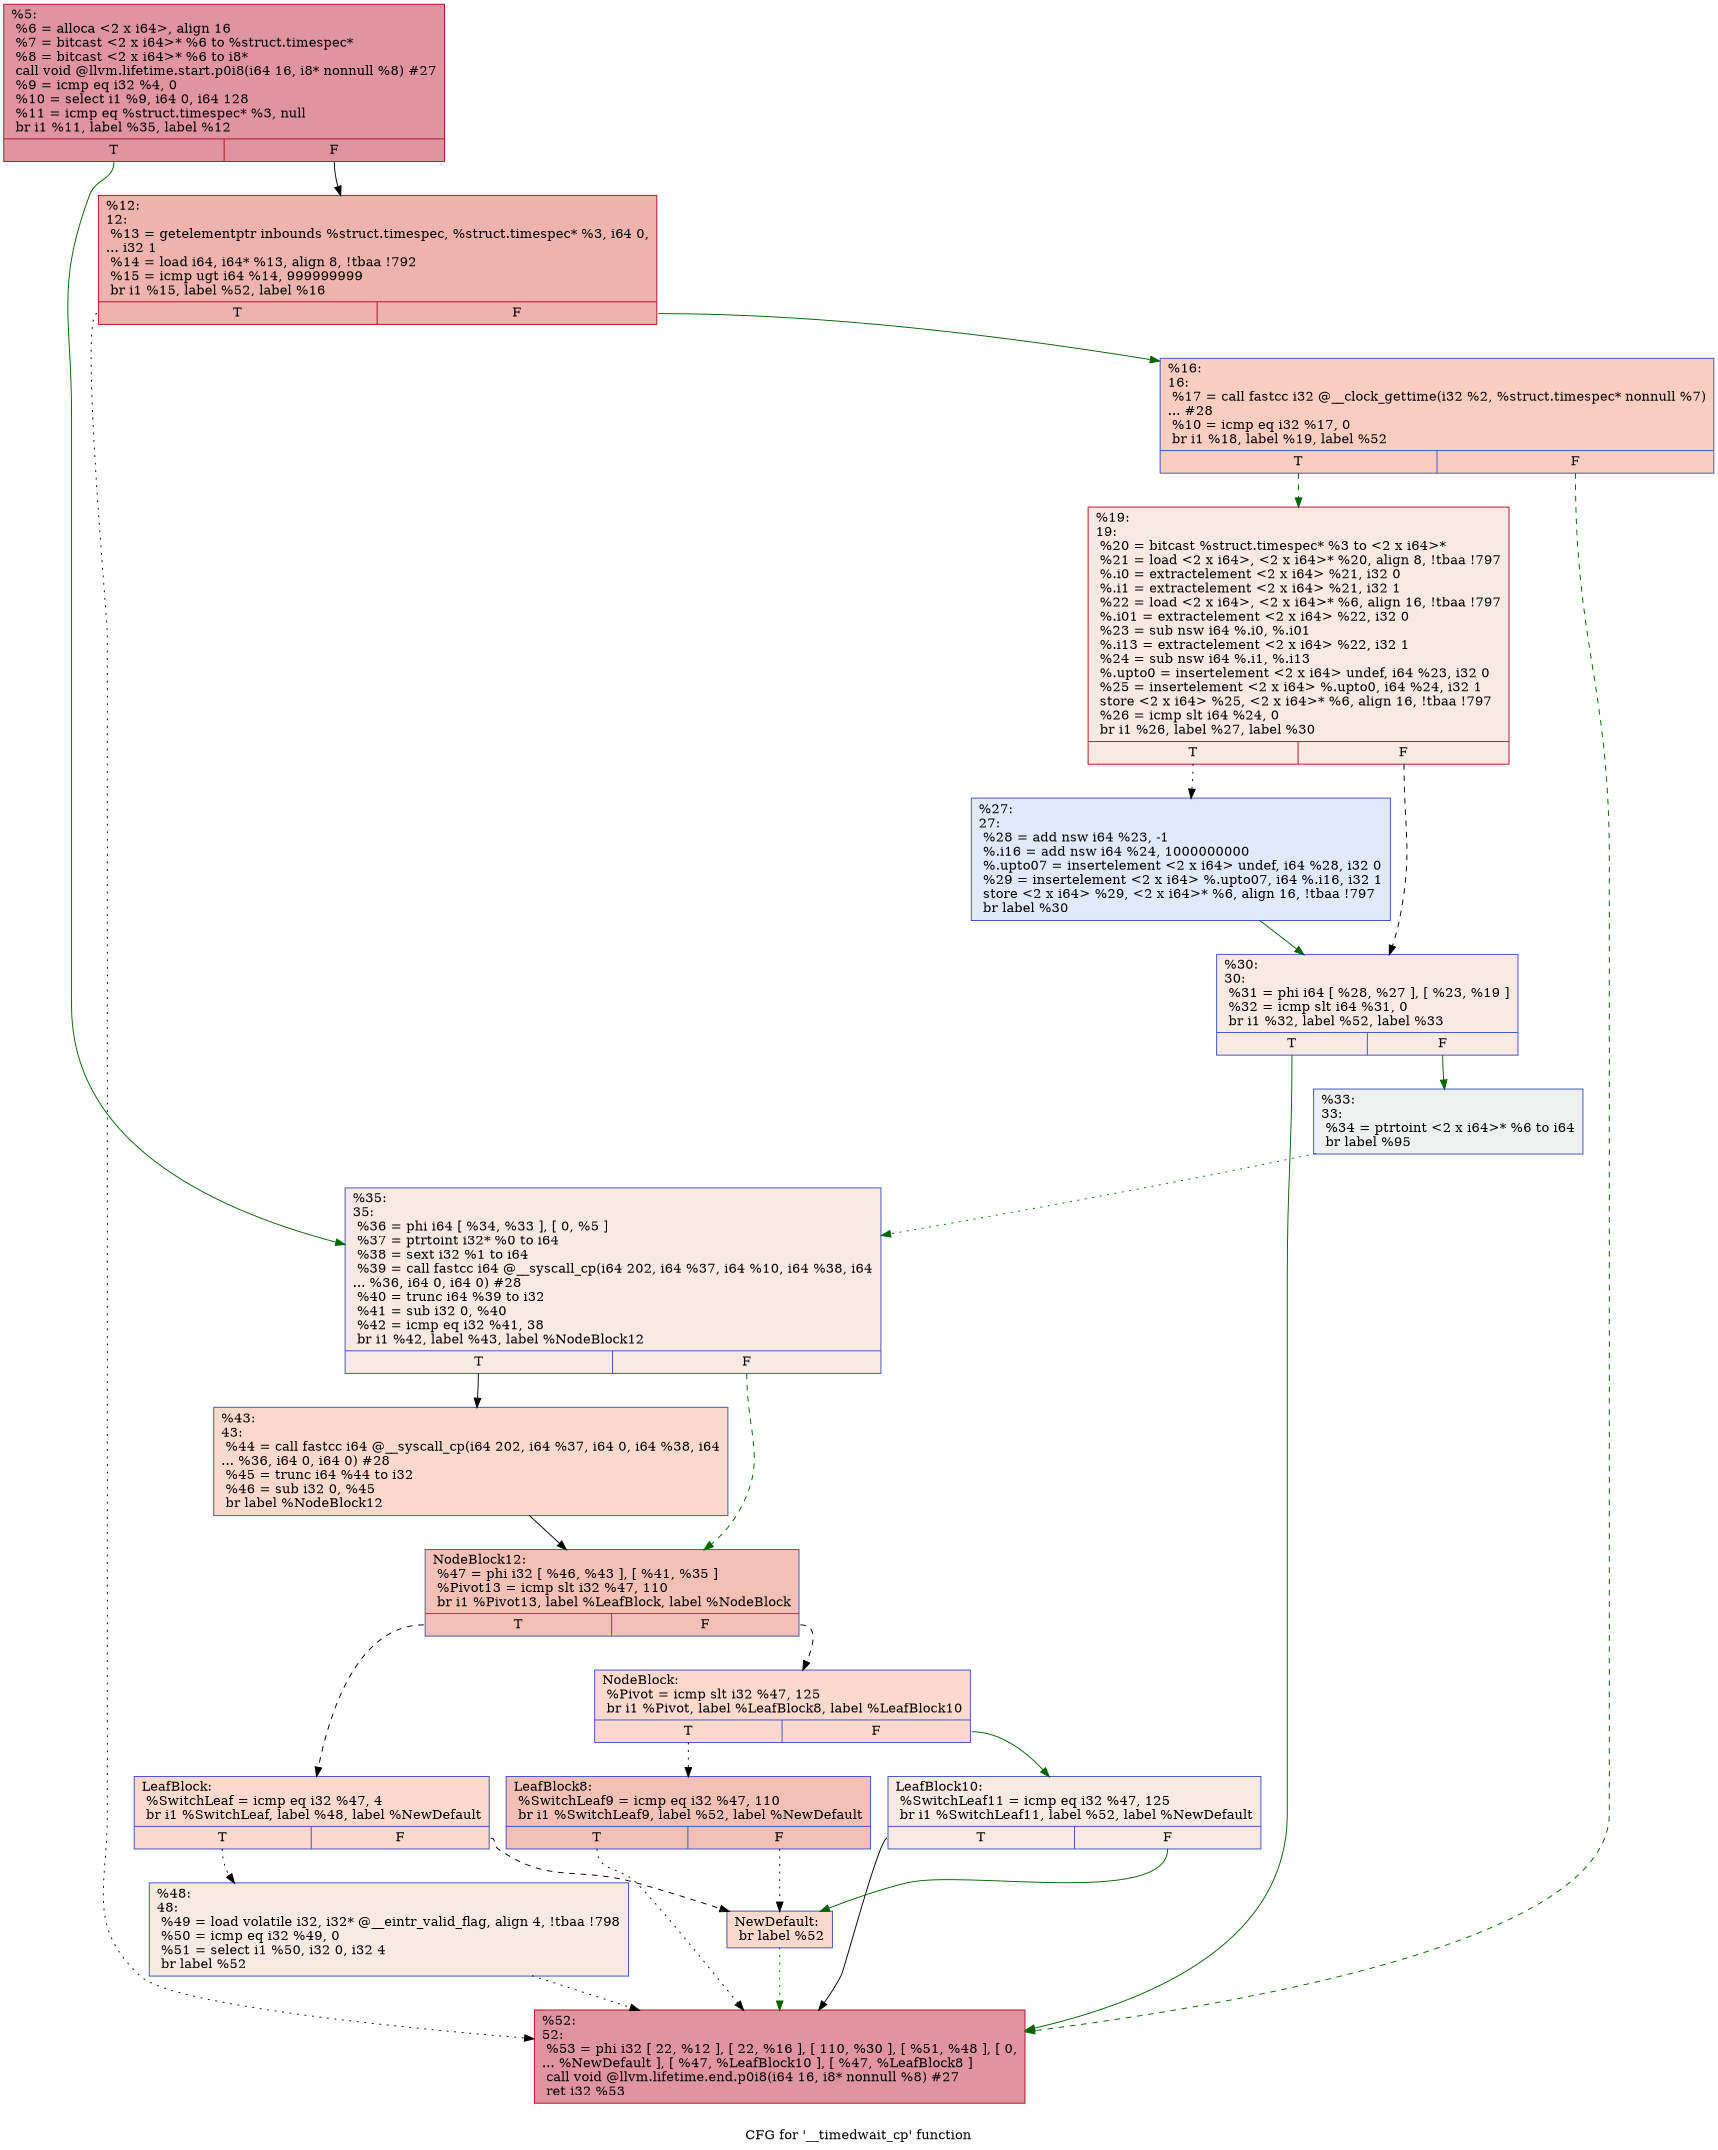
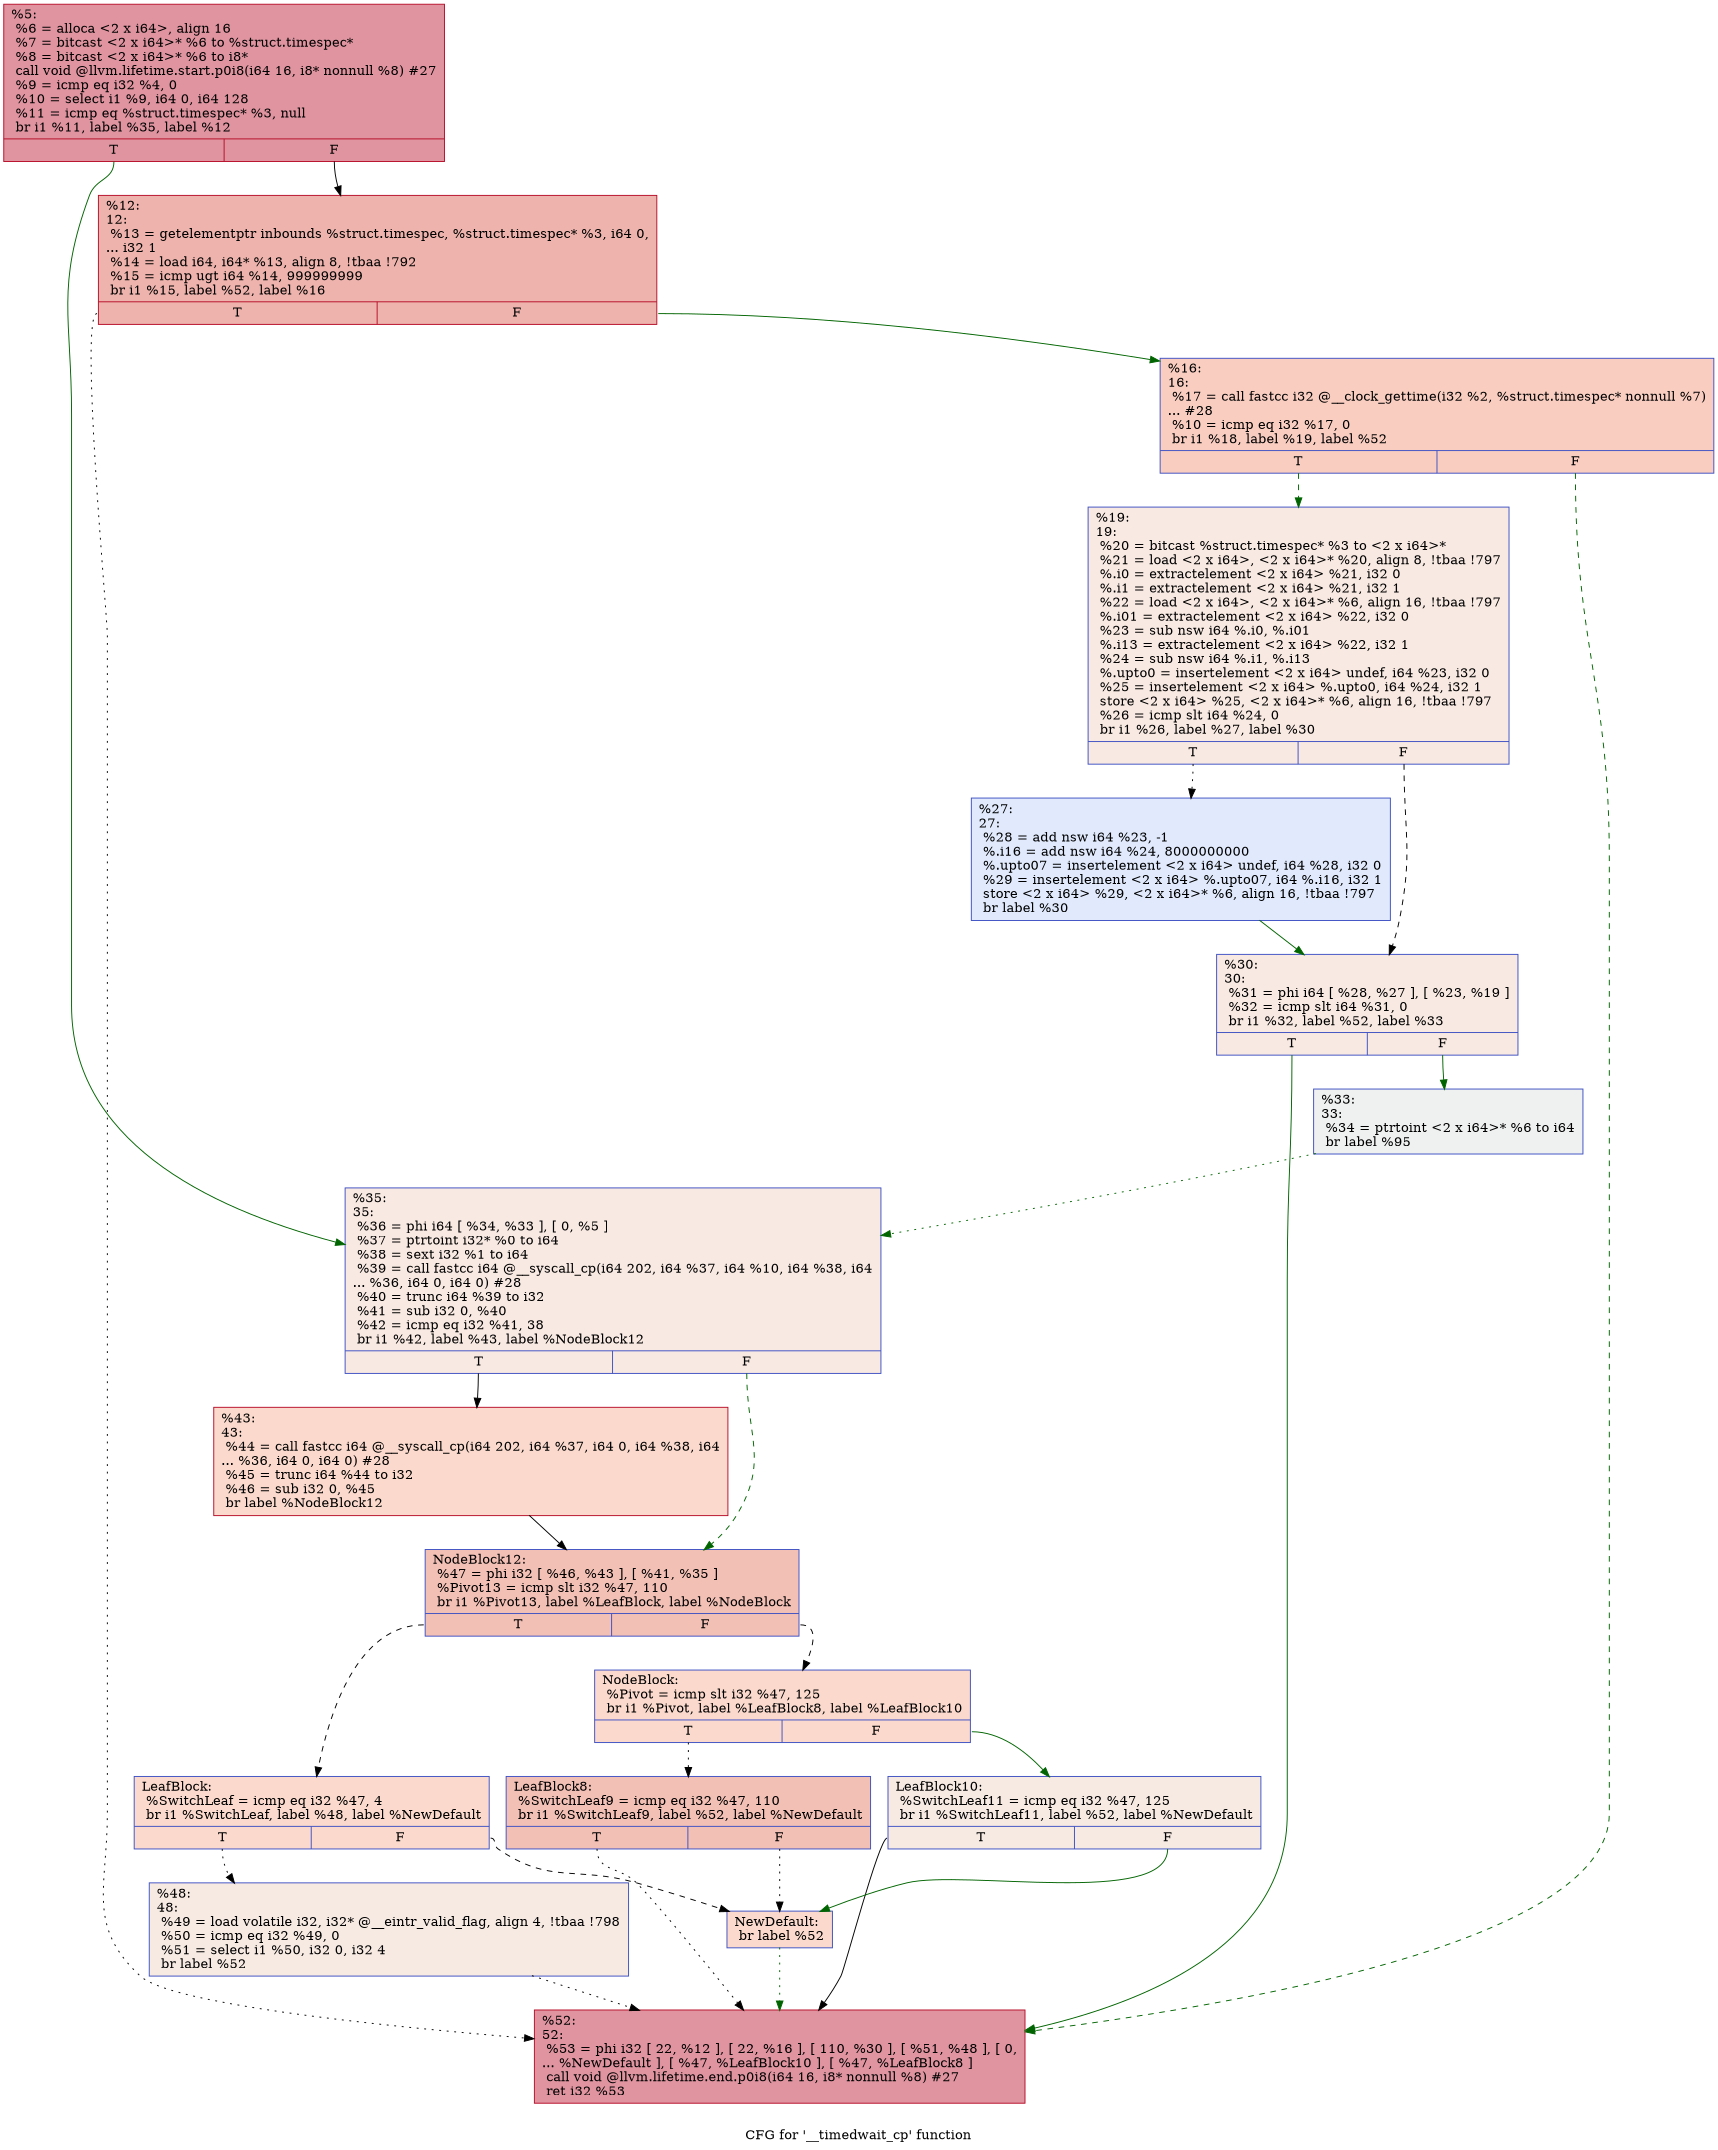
node "%19:": color #b70d28ff -> #3d50c3ff
node "%27:": text "%.i16 = add nsw i64 %24, 1000000000" -> "%.i16 = add nsw i64 %24, 8000000000"
node "%43:": color #3d50c3ff -> #b70d28ff
